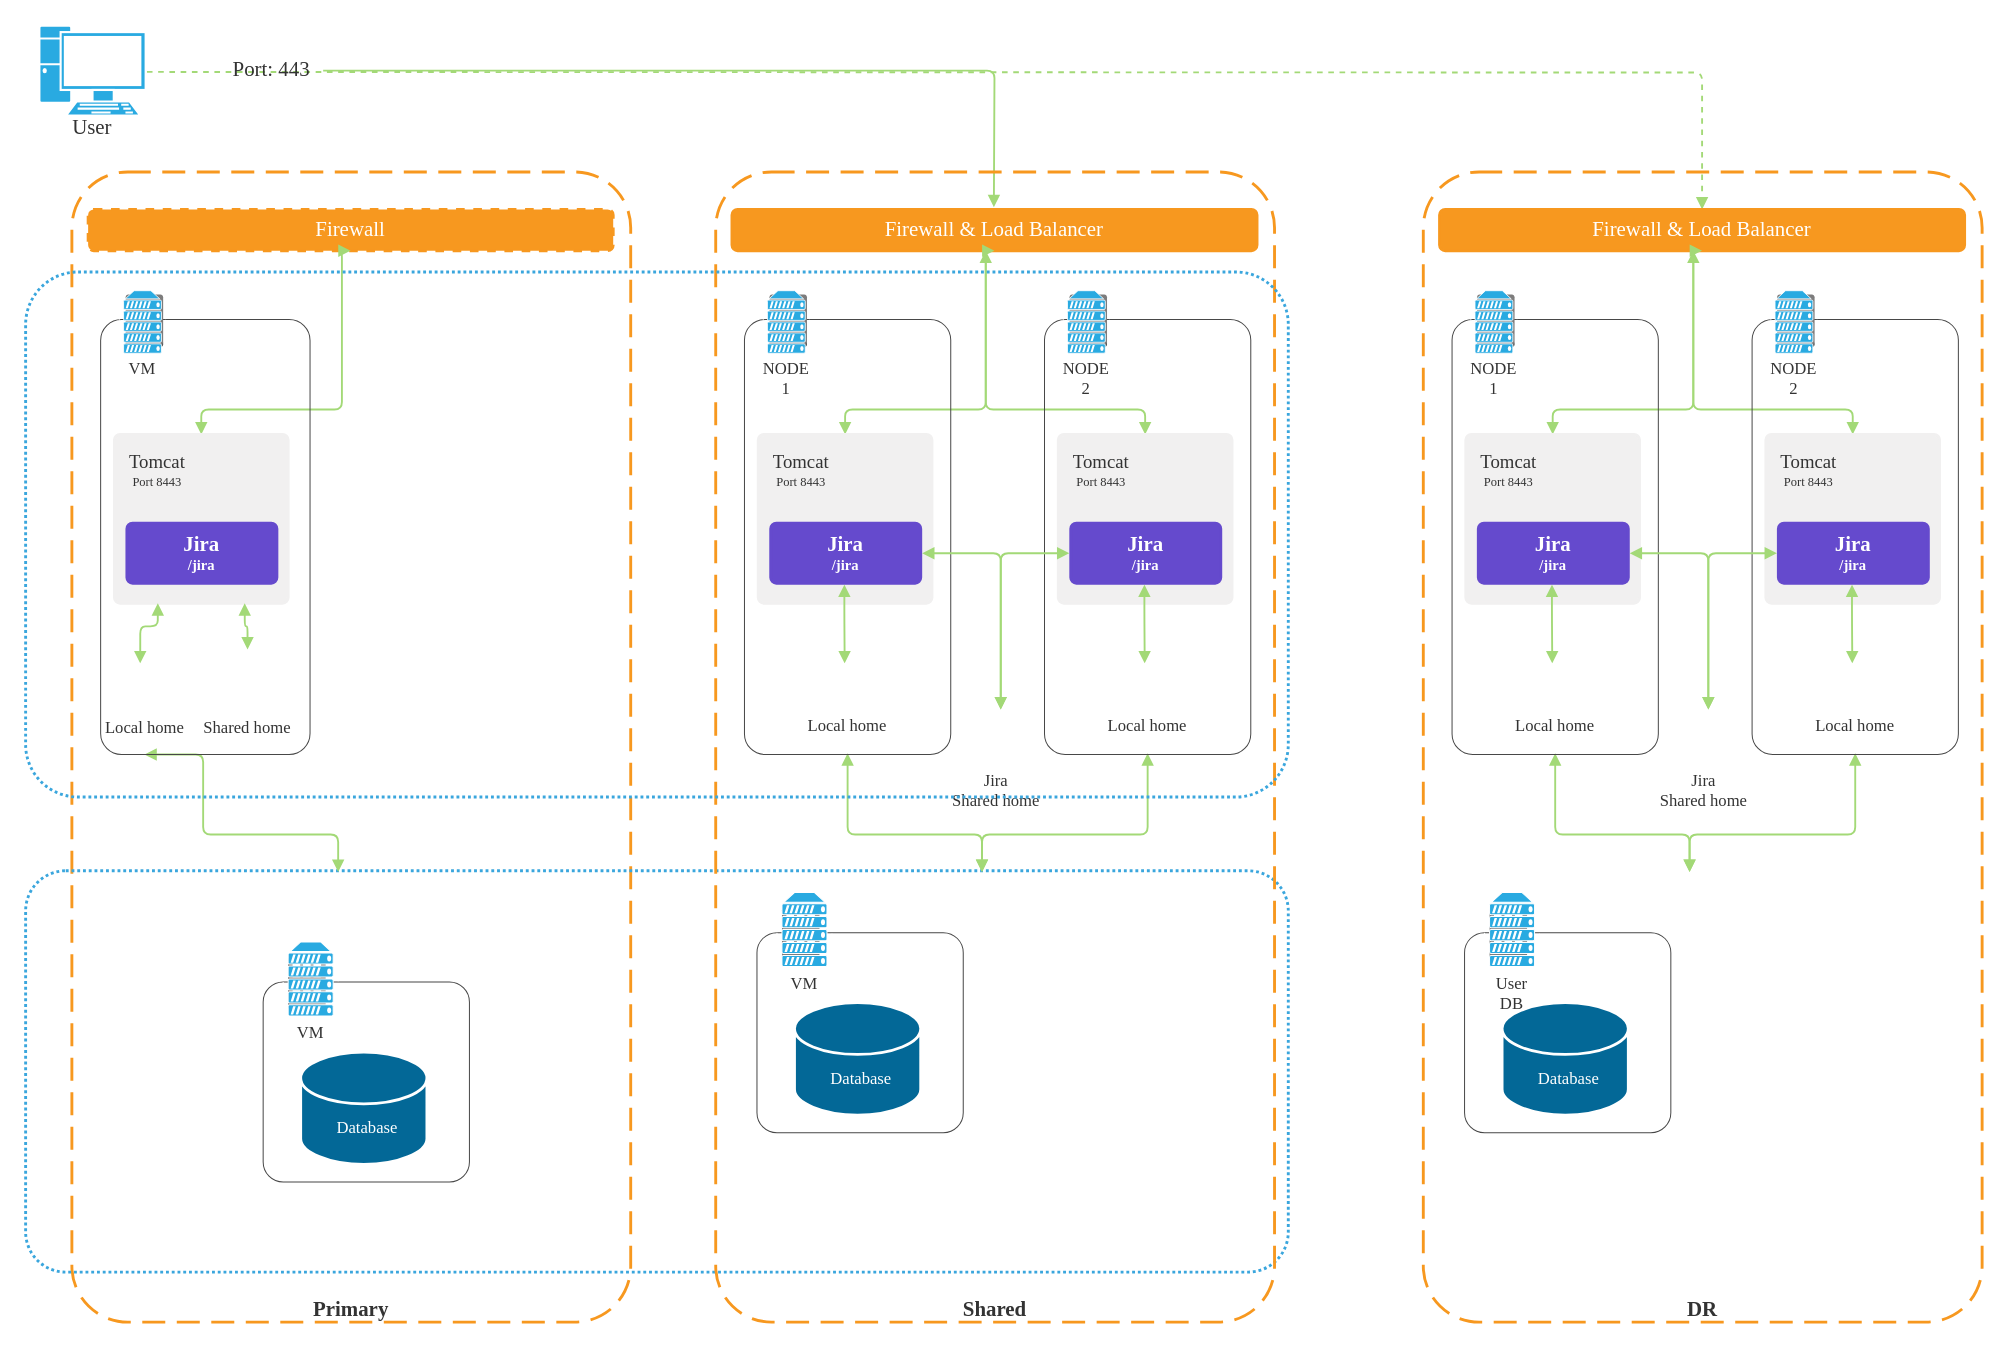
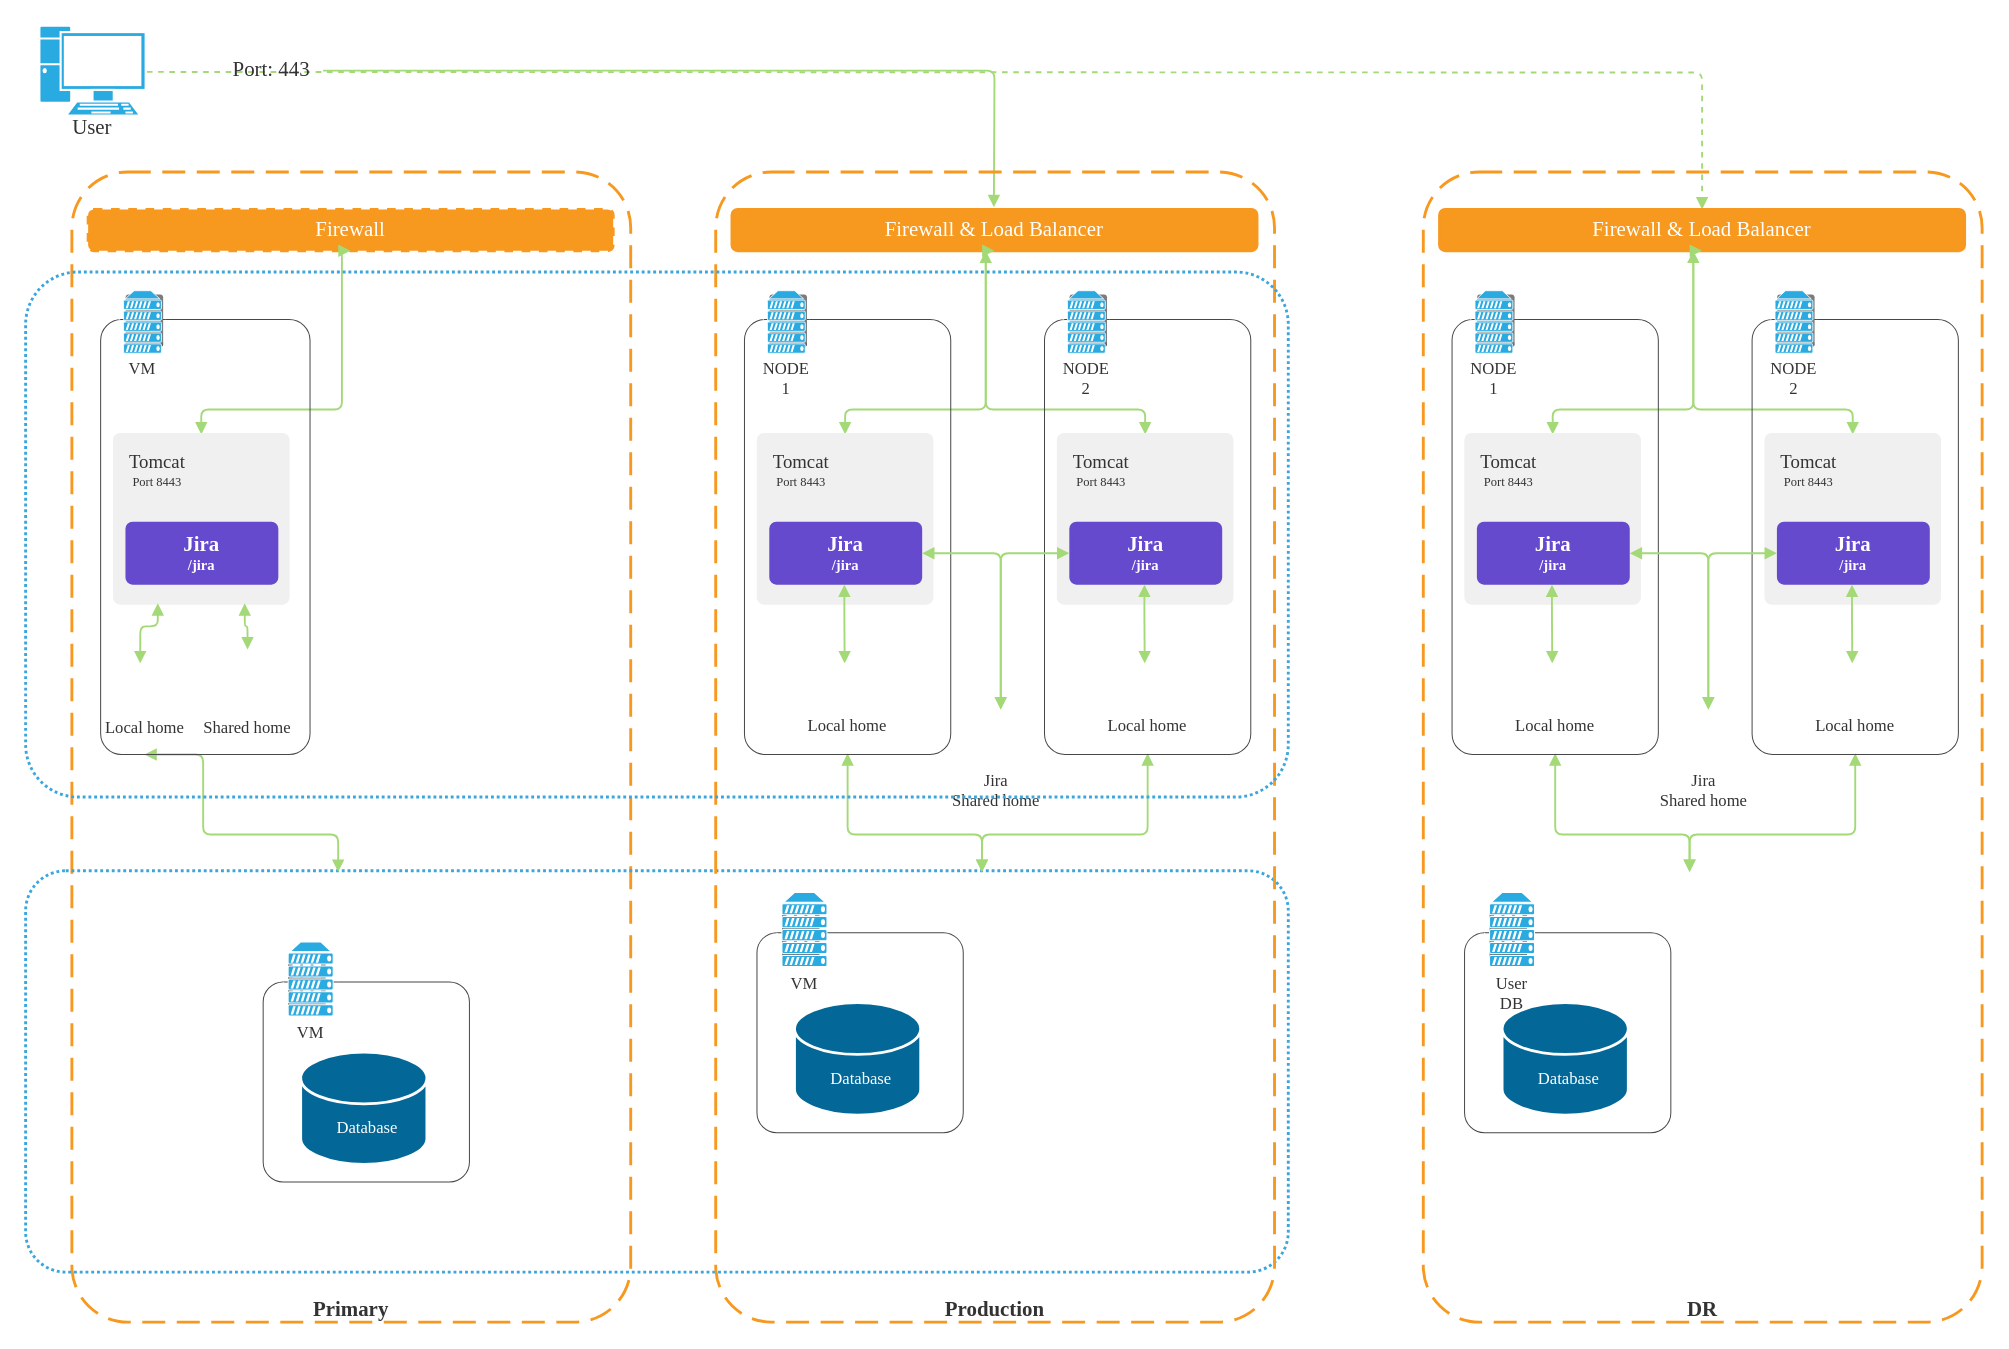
node "Shared": label "Shared" -> "Production"
